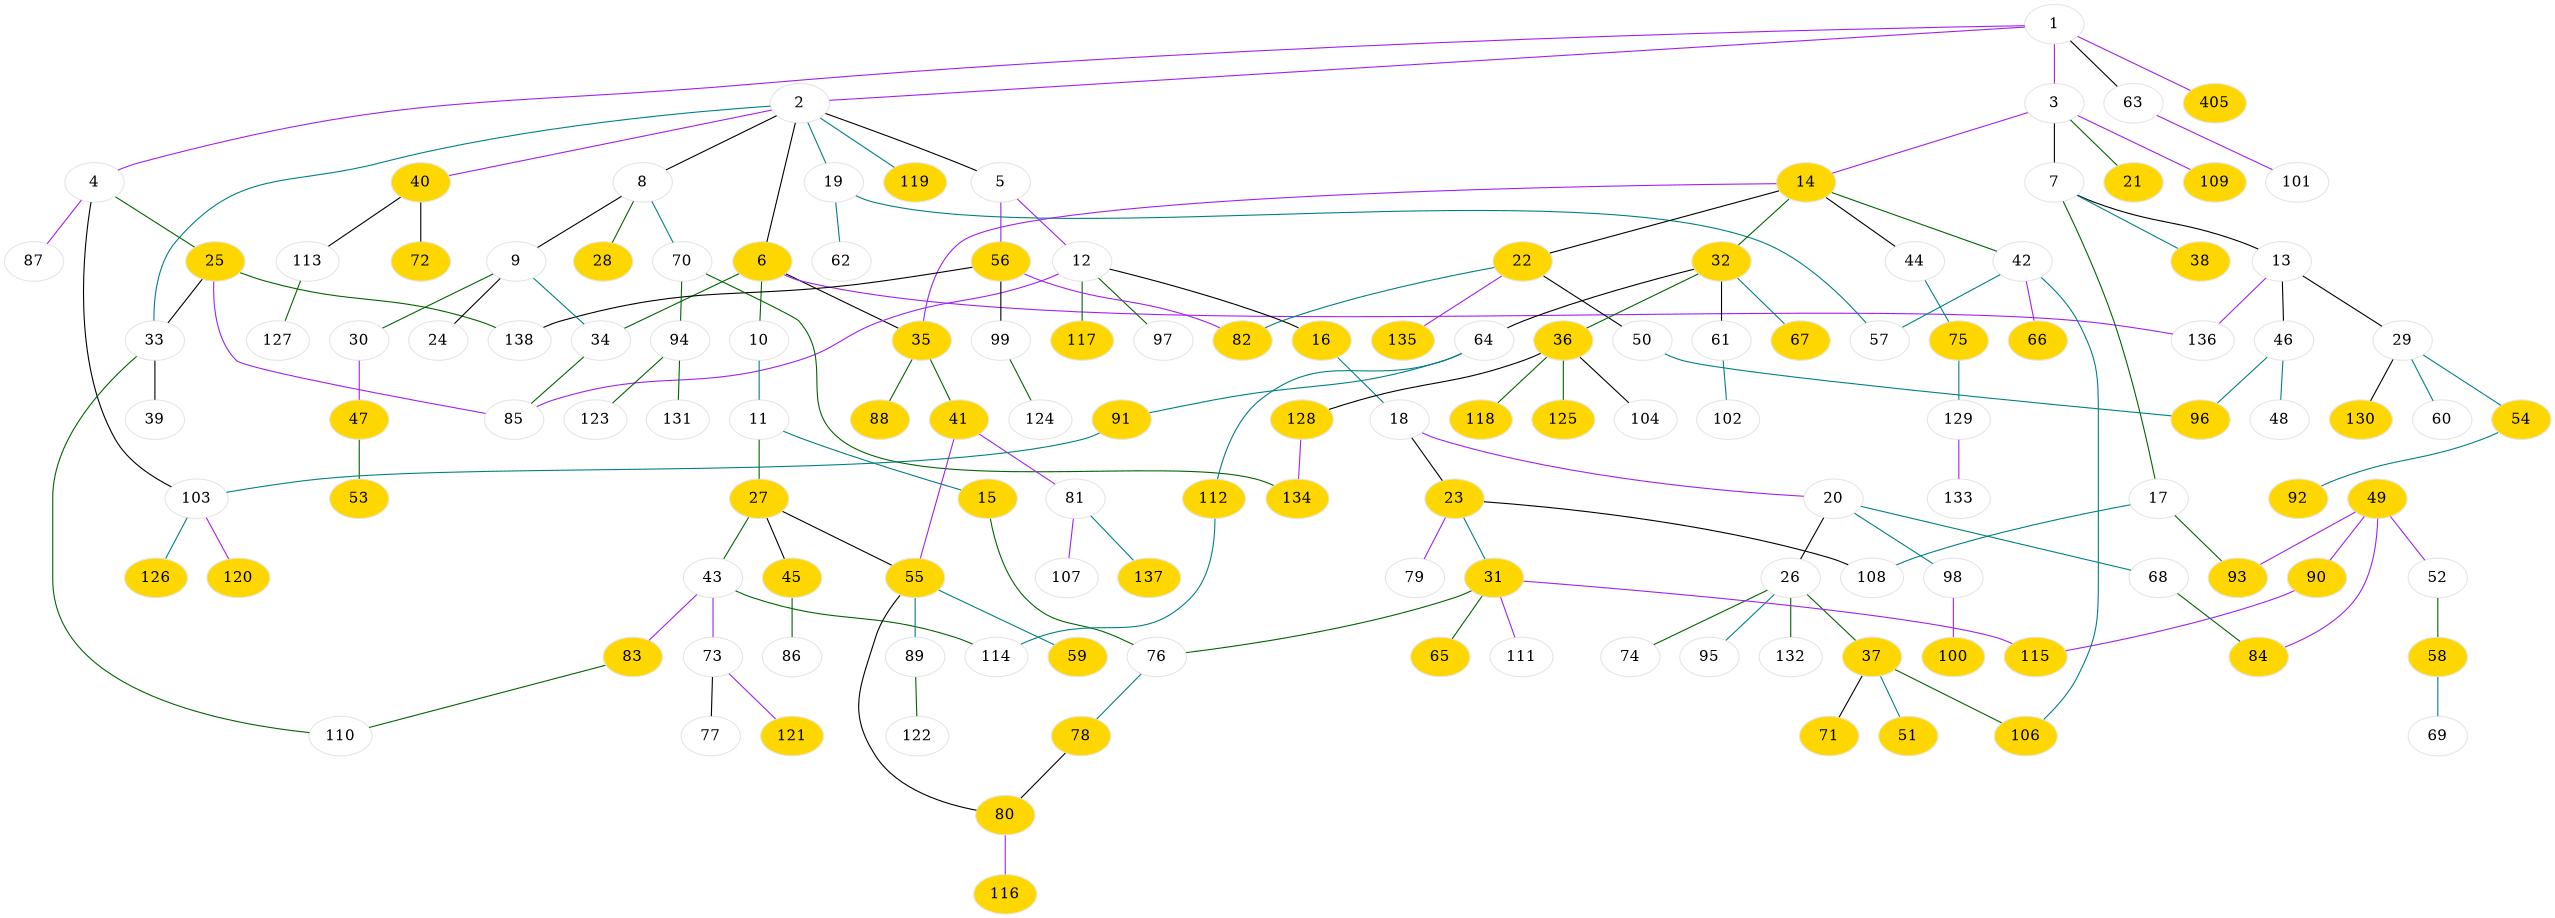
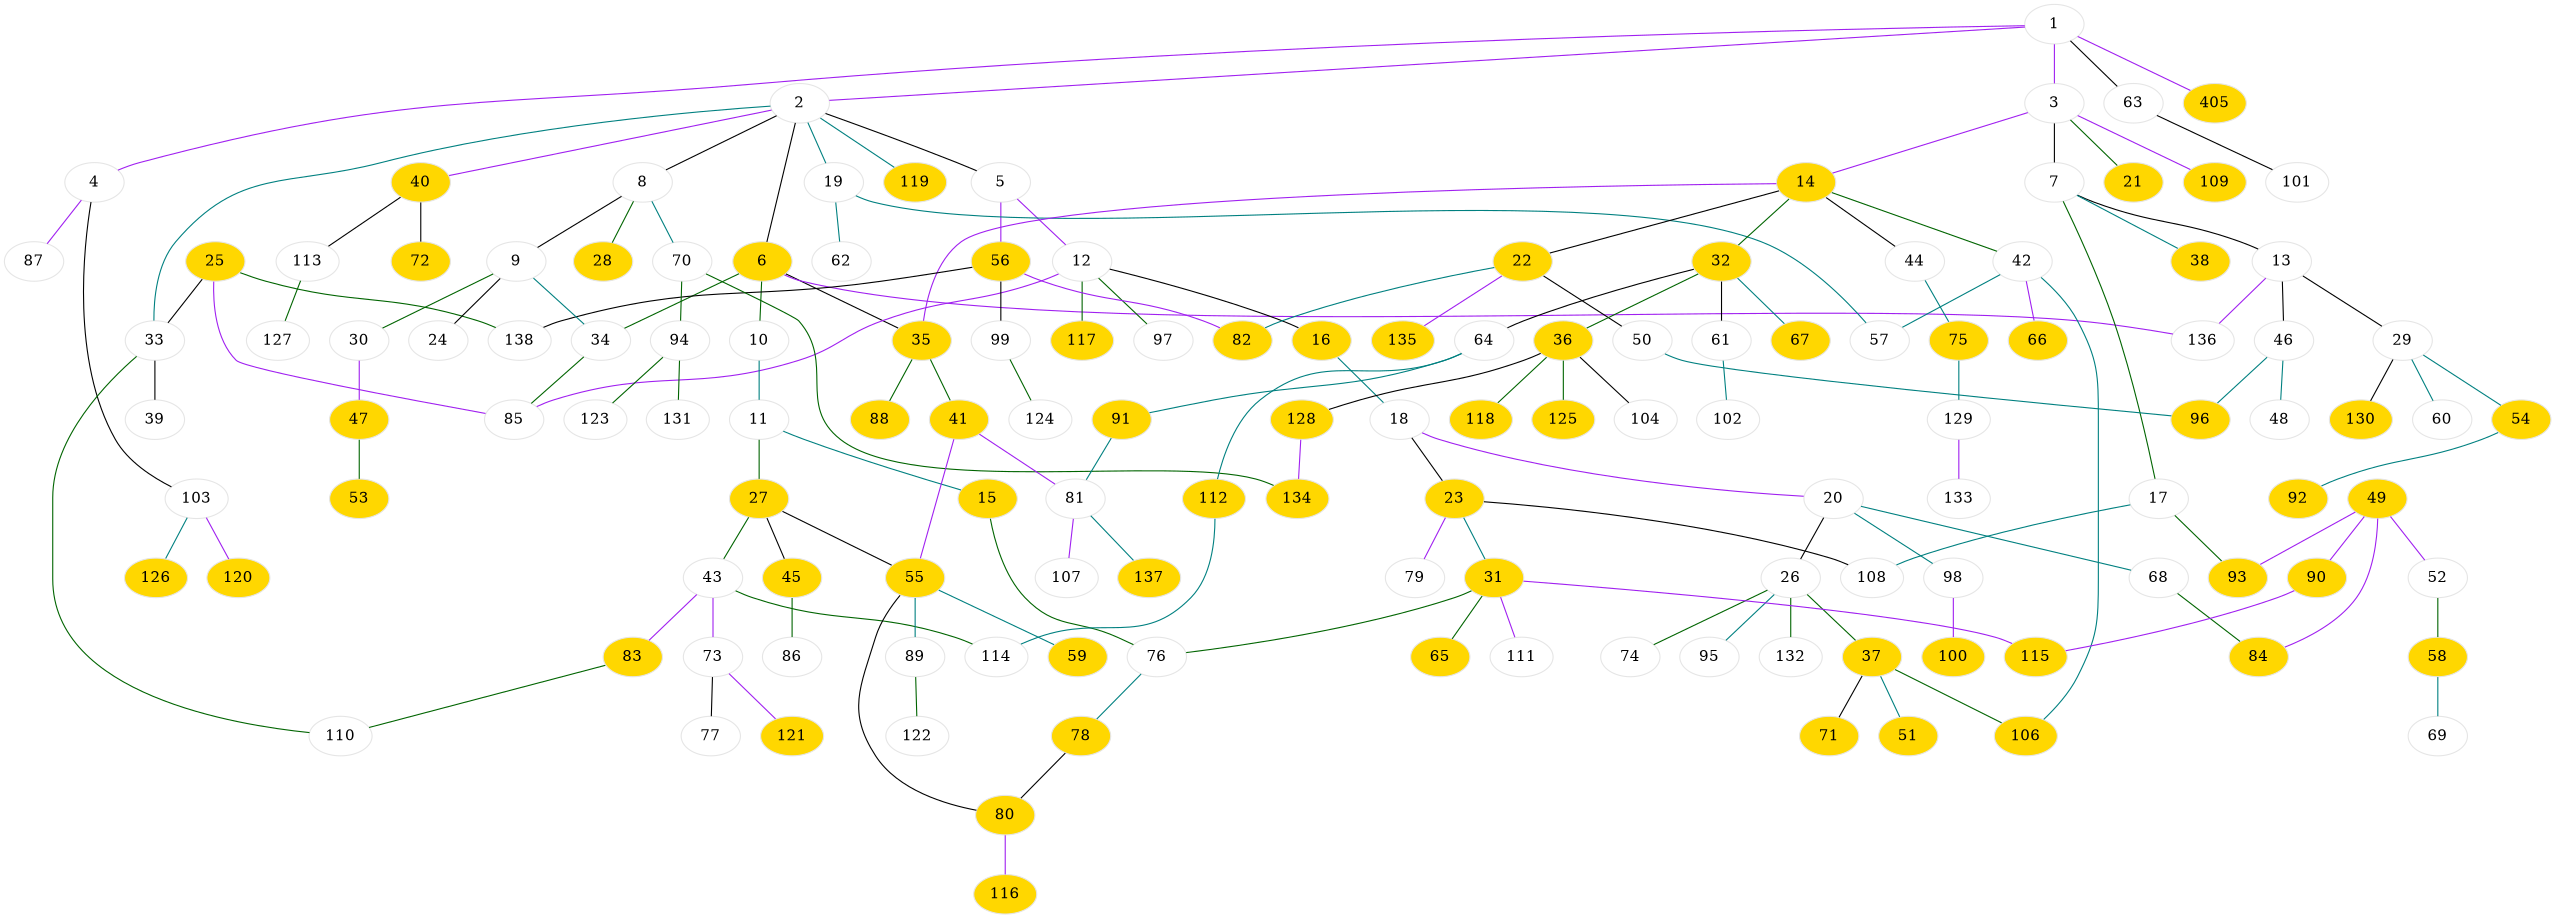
edge "63" -- "101": color purple -> black
edge "4" -- "25": removed
edge "91" -- "103": now "91" -- "81"
